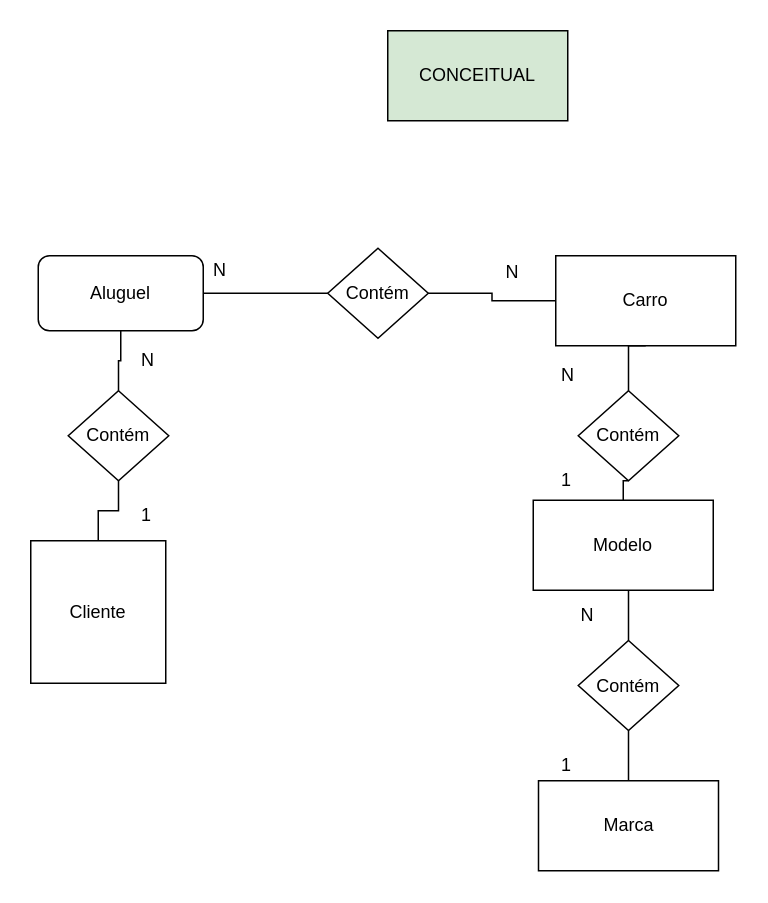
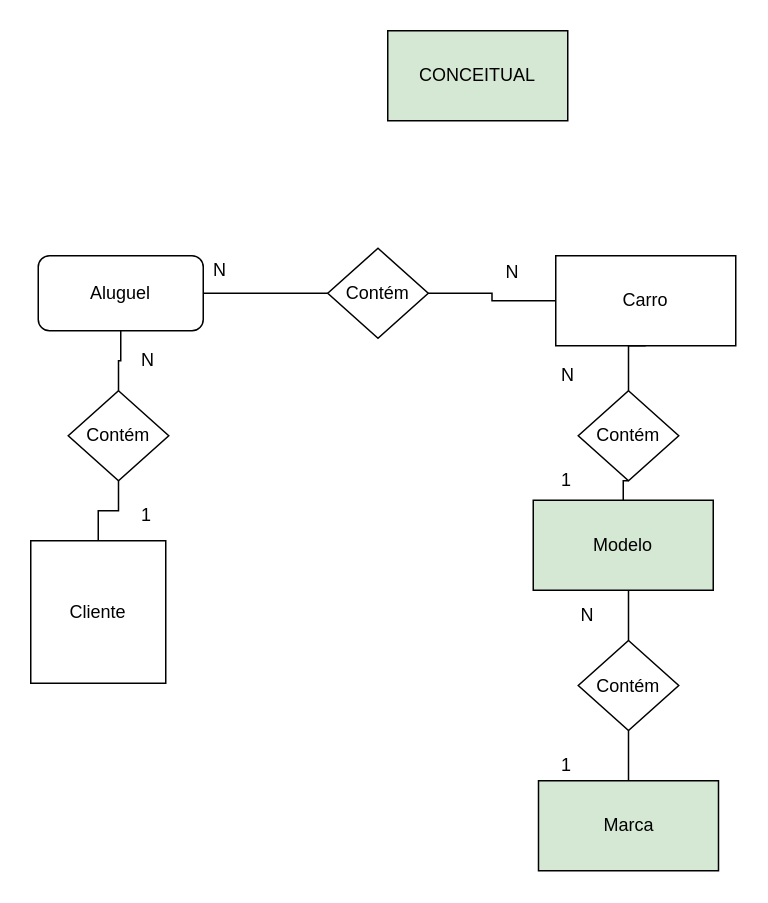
node "Modelo": fillcolor #ffffff -> #d5e8d4
node "Marca": fillcolor #ffffff -> #d5e8d4
